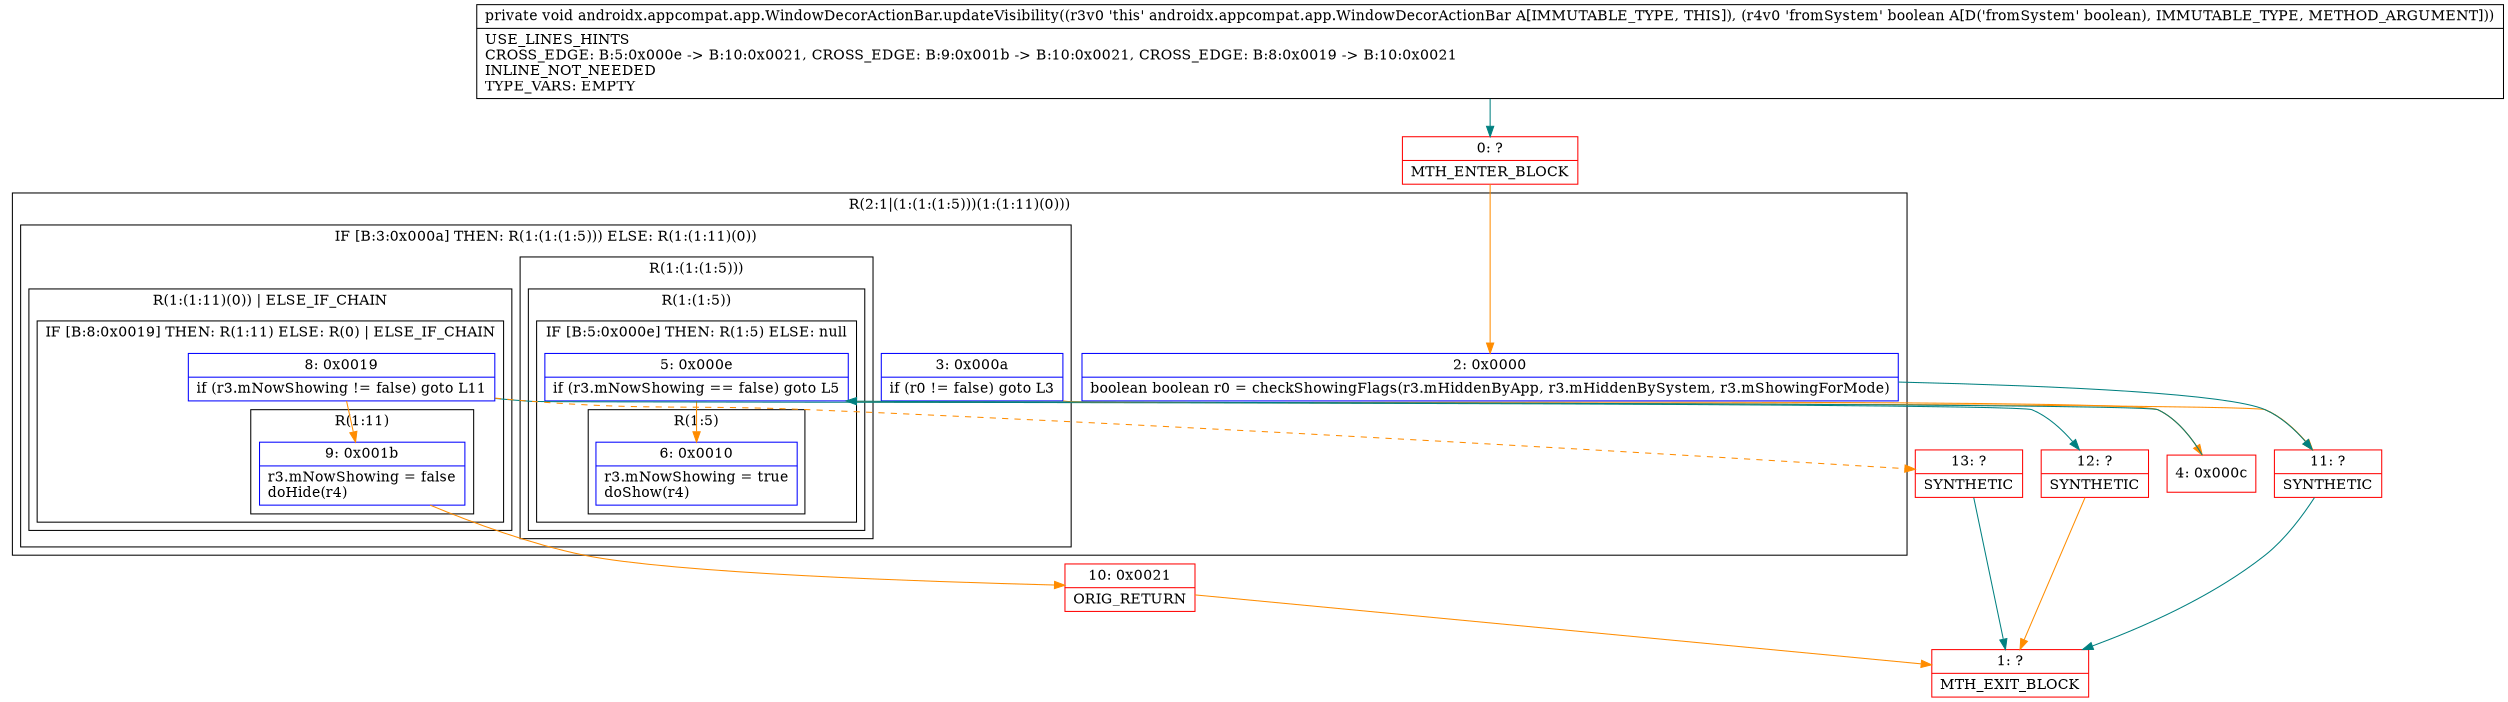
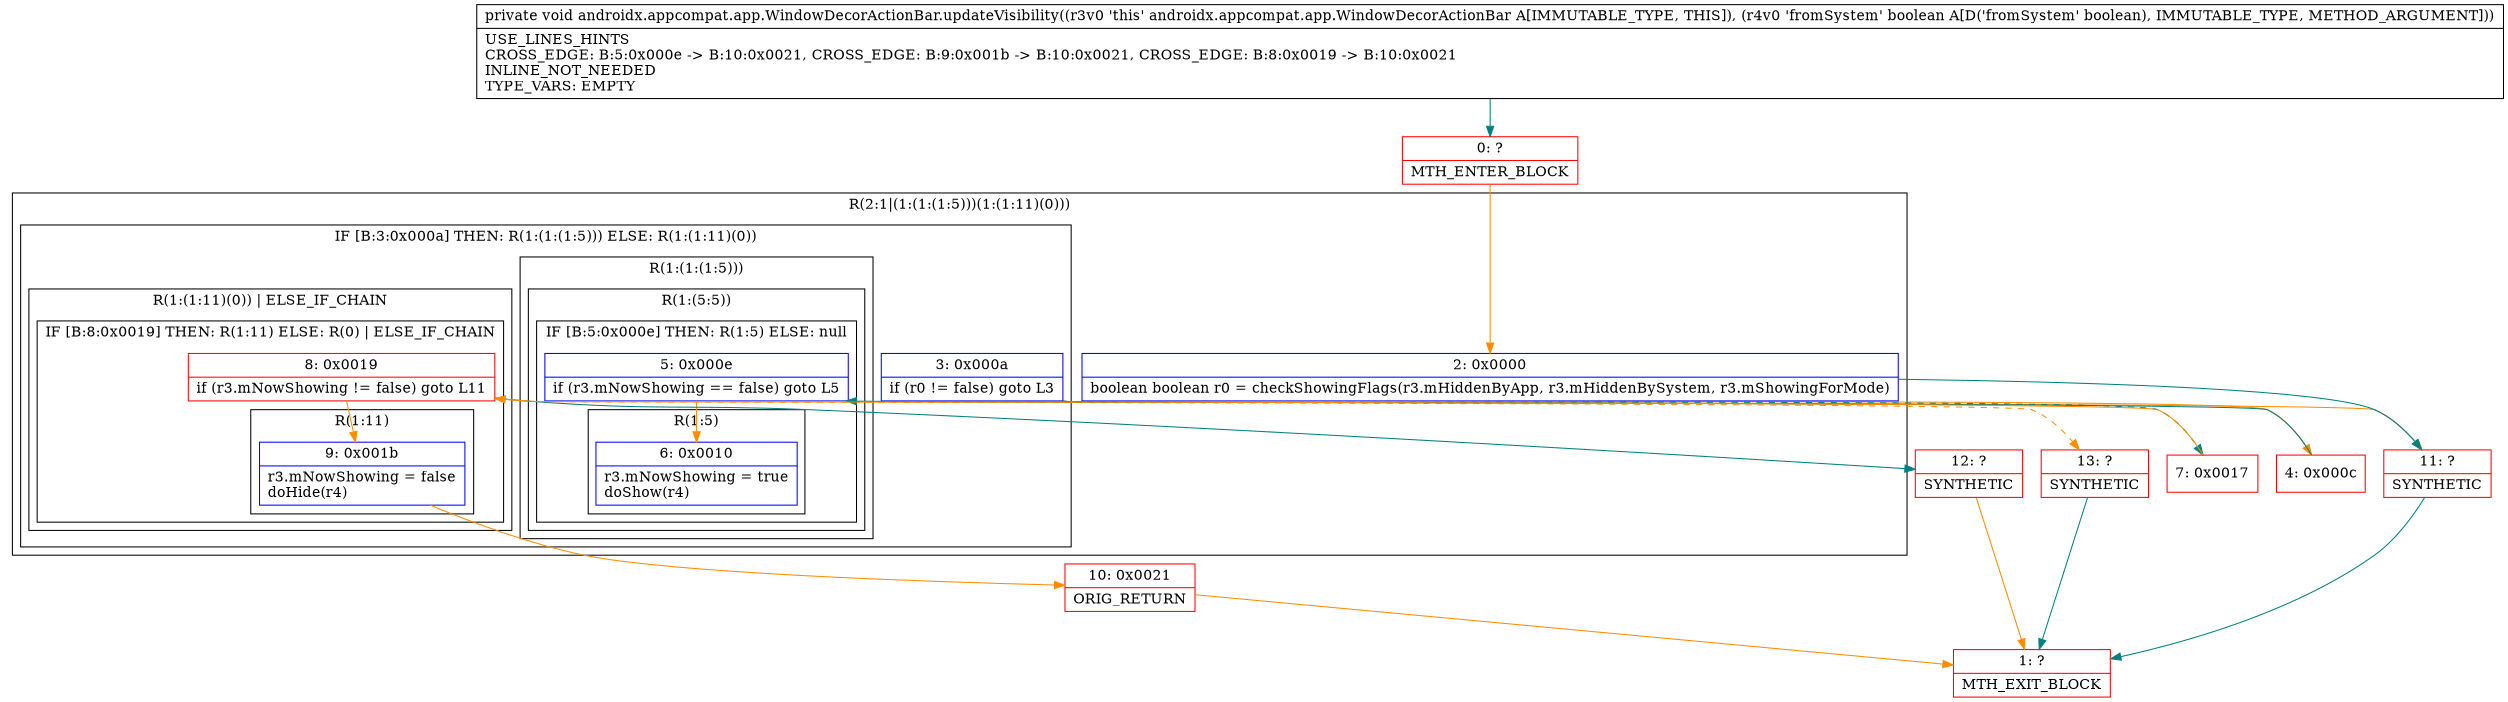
cluster "R(1:(1:5))": label "R(1:(1:5))" -> "R(1:(5:5))"
node "8: 0x0019": color blue -> red
node "7: 0x0017": added
